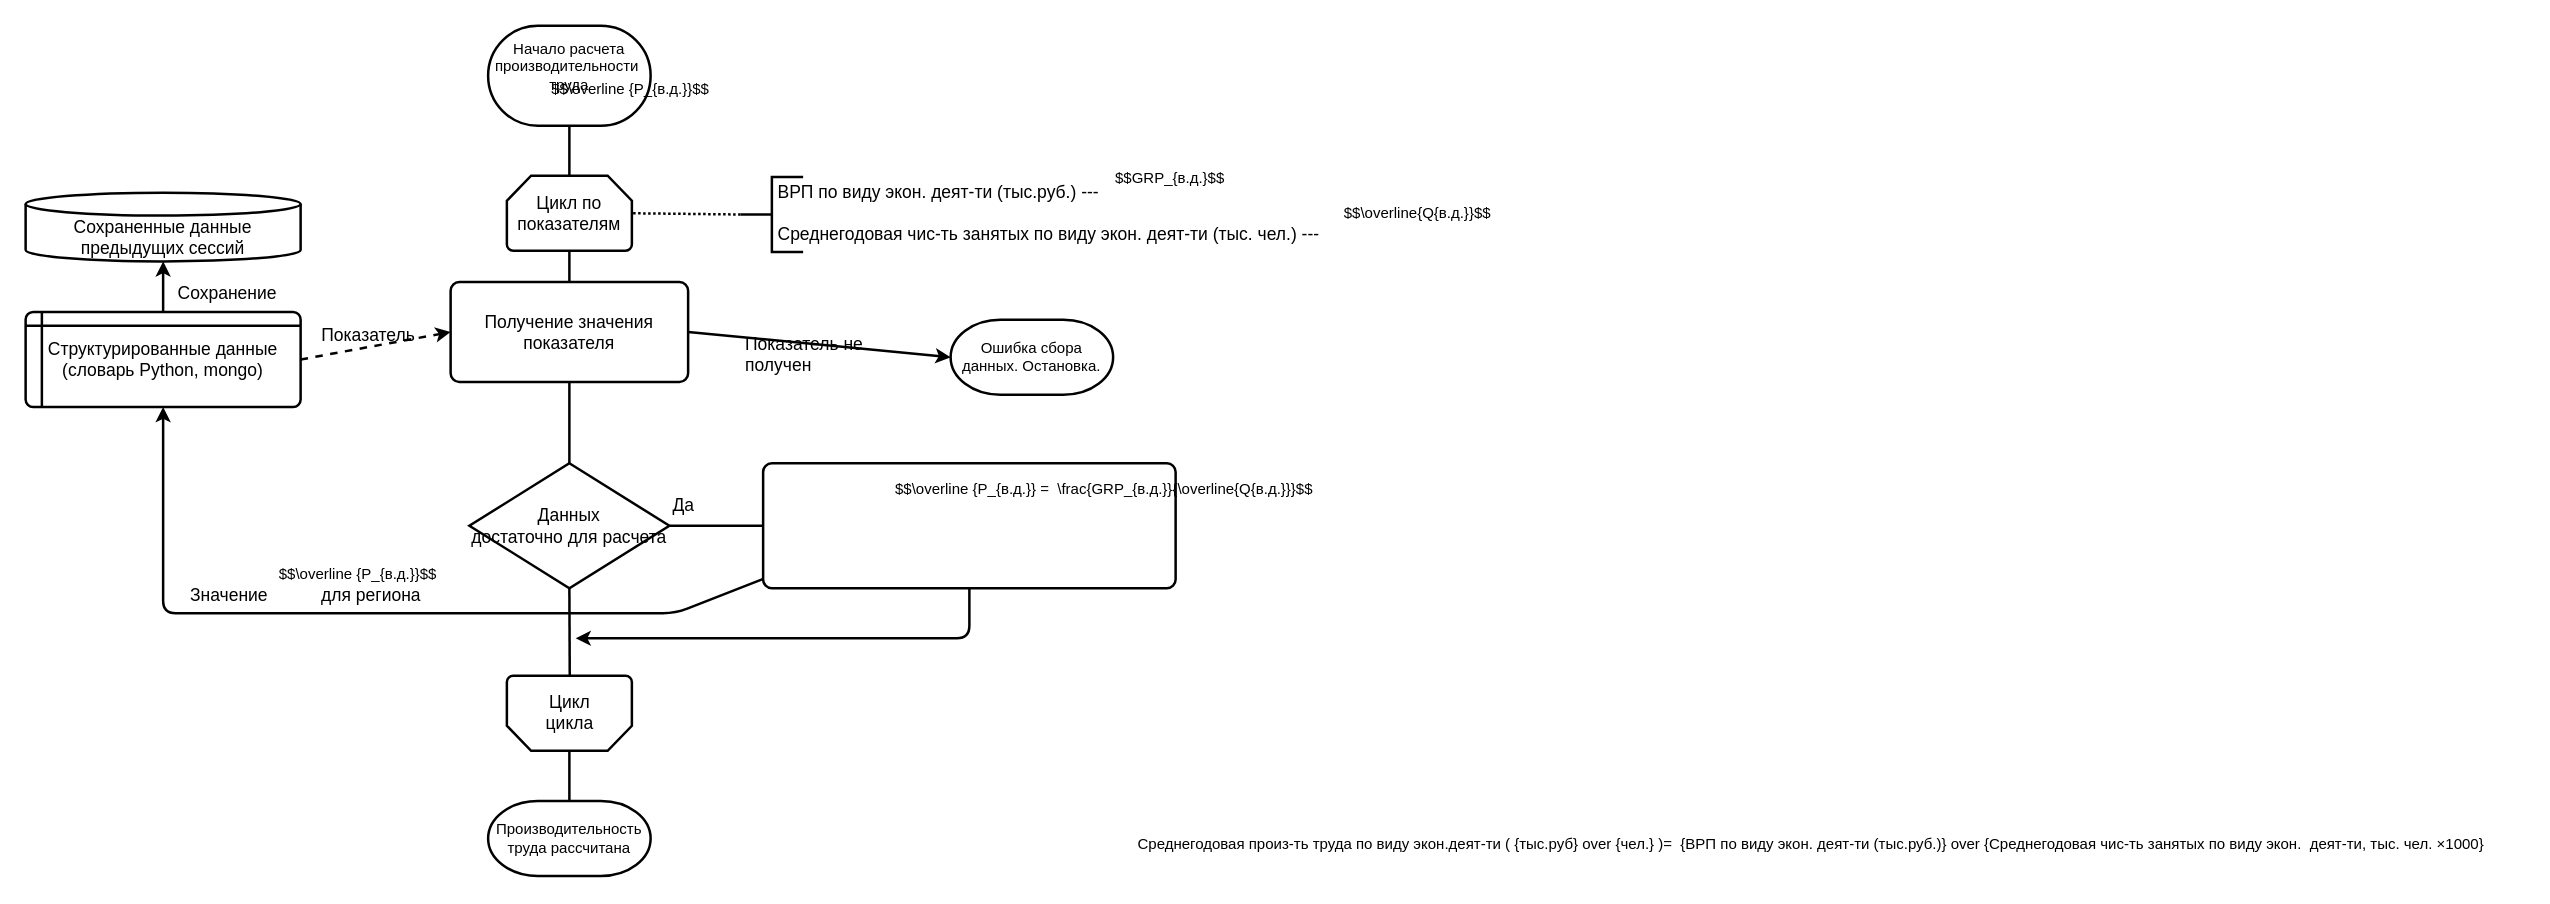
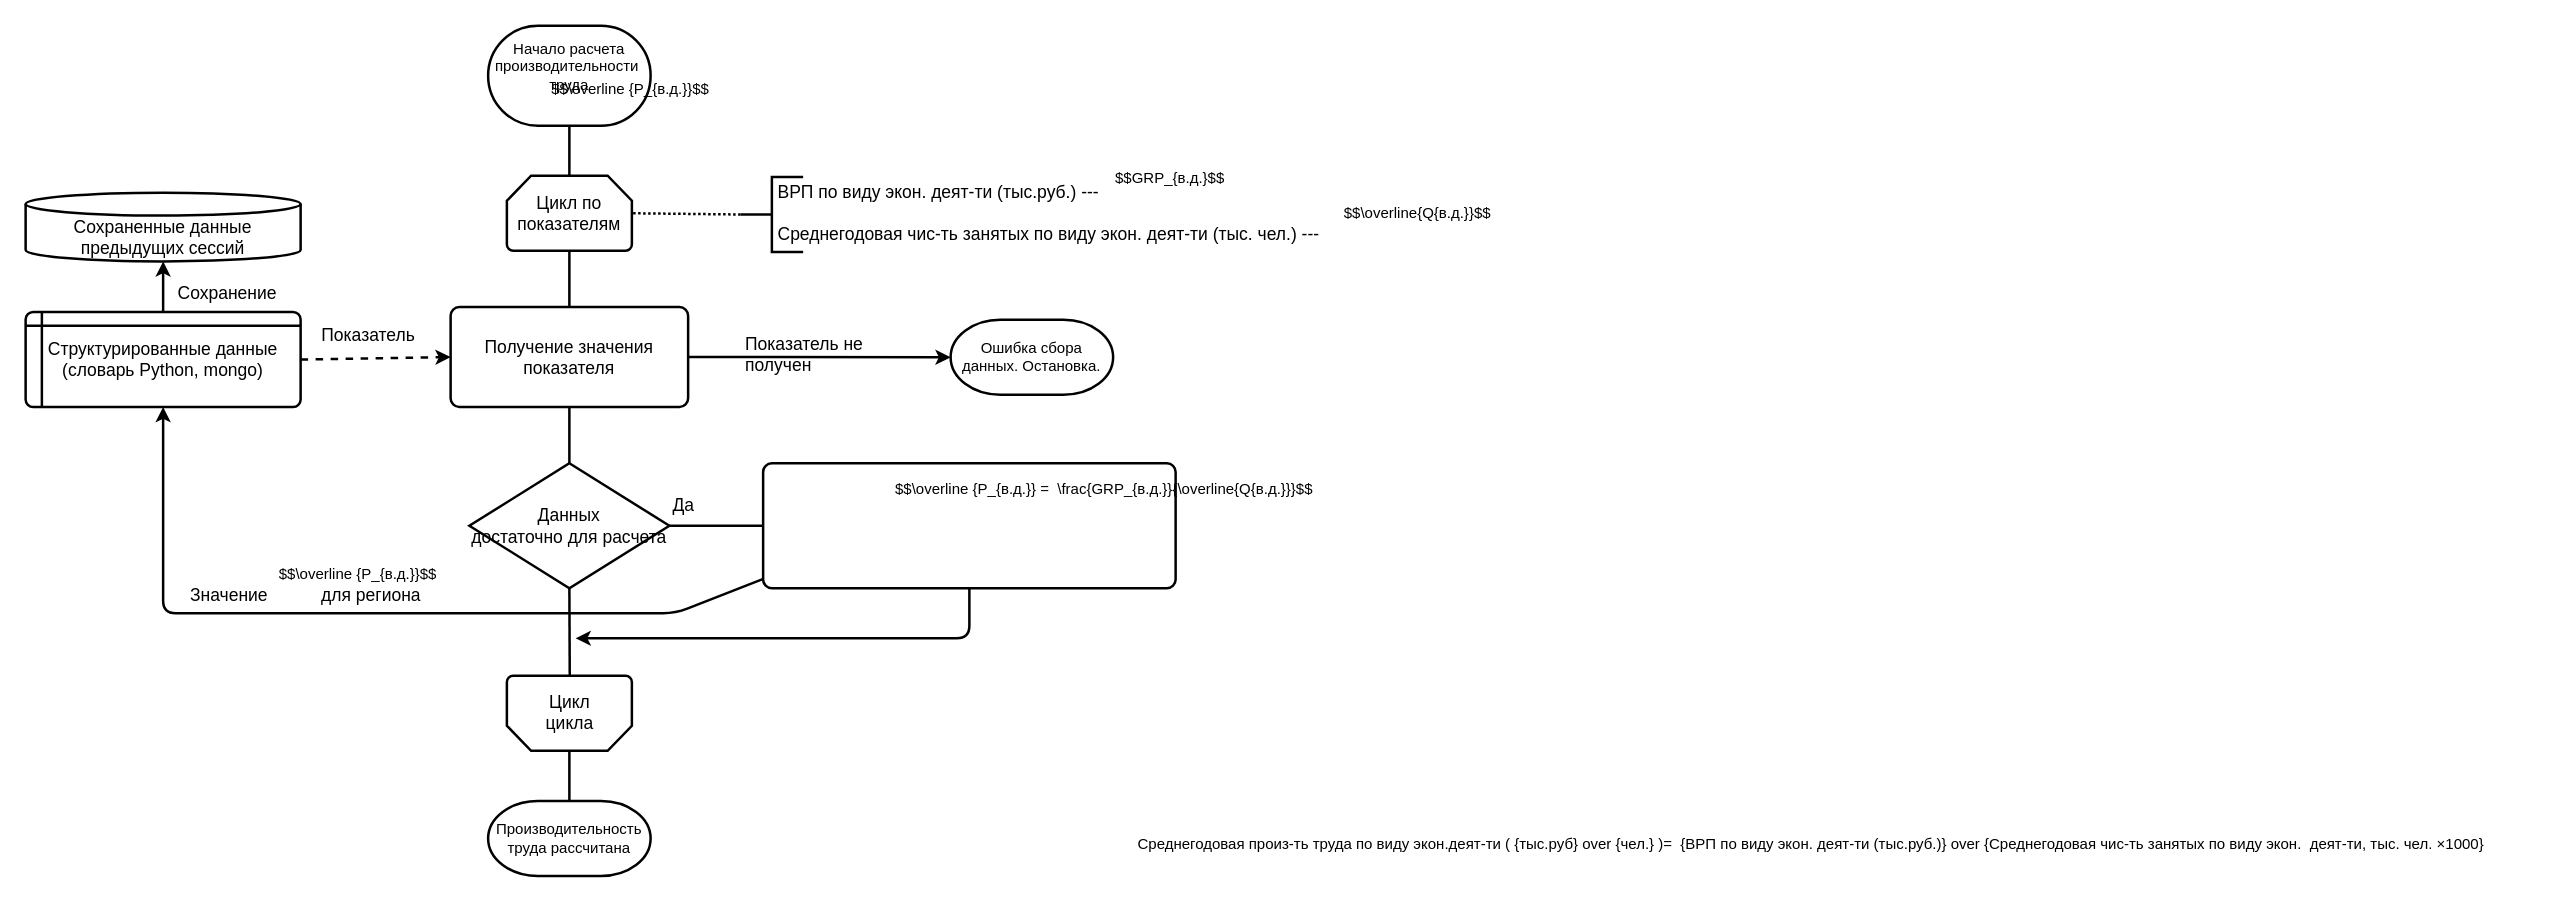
node "Получение значения показателя": moved (569, 332) -> (569, 357)
